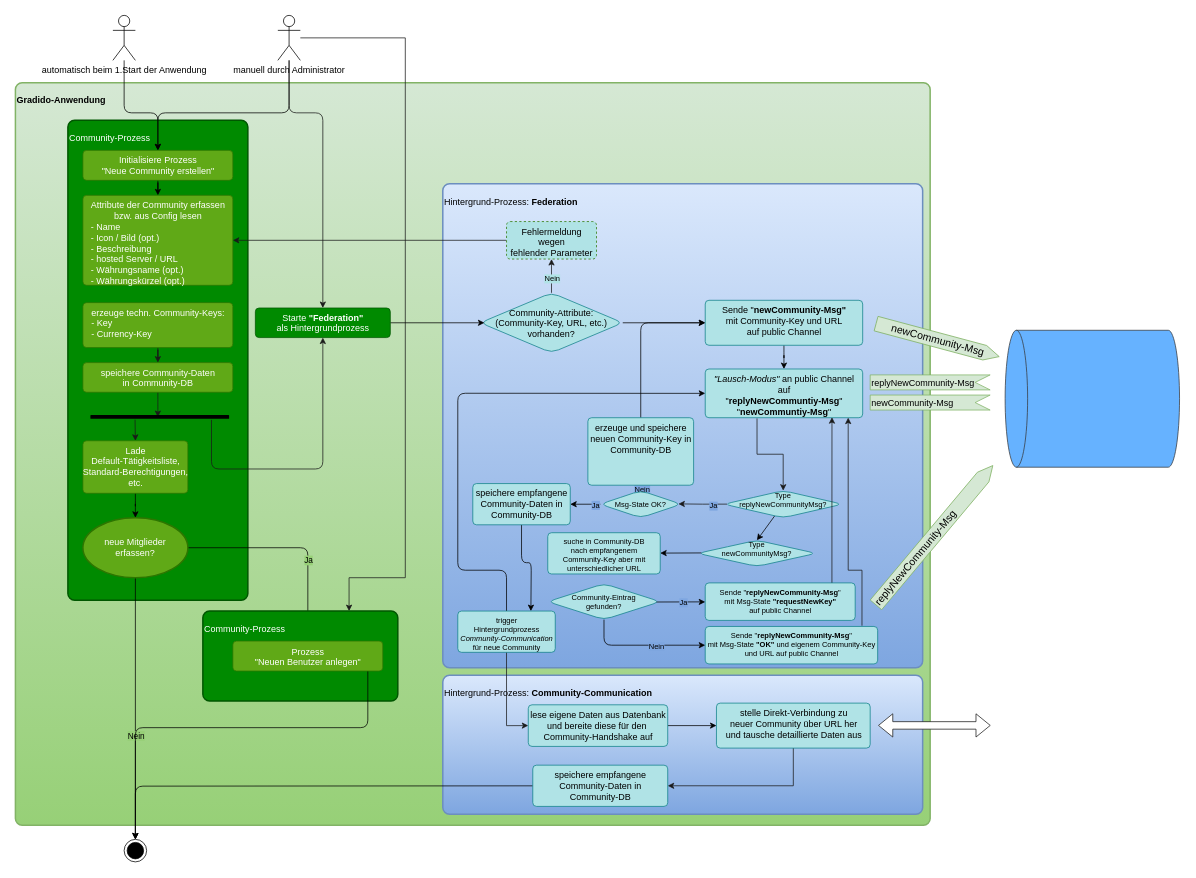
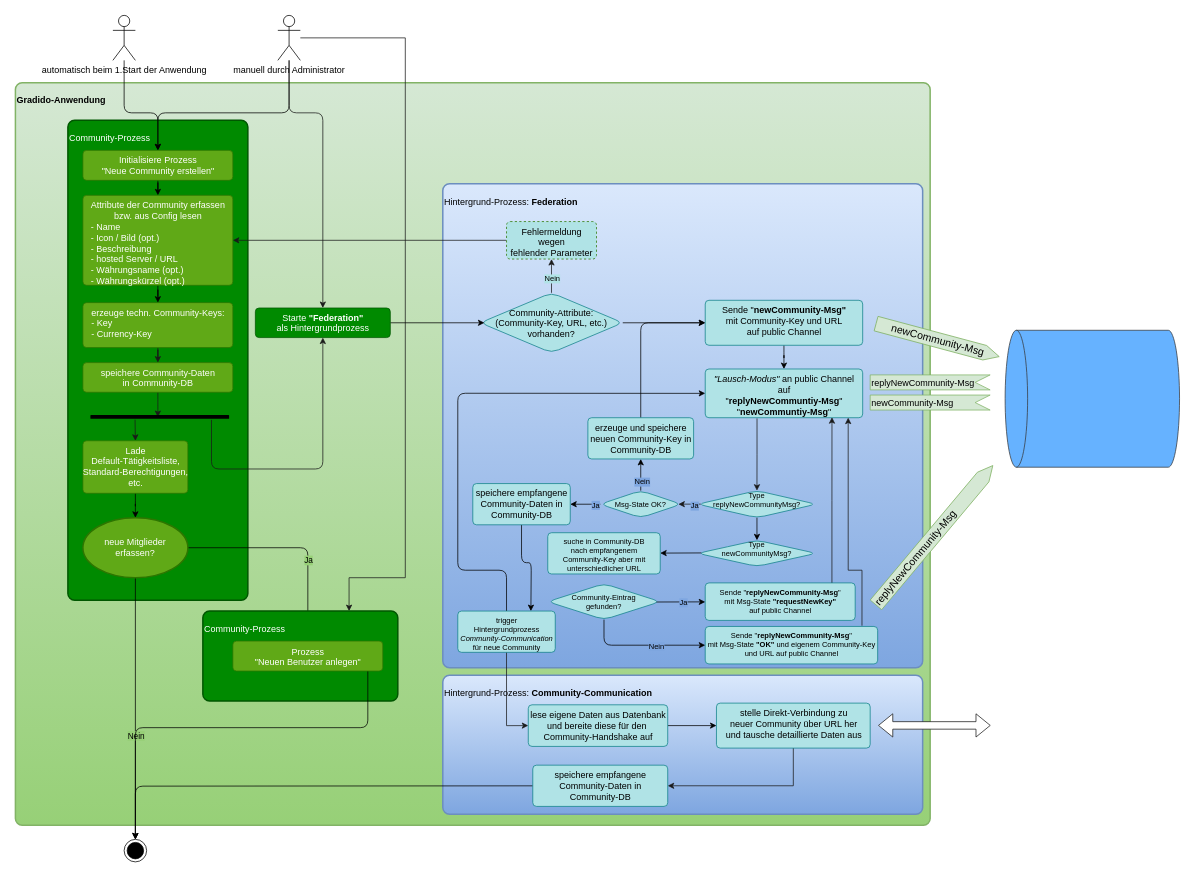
edge "Attribute der Community erfassen bzw. aus Config lesen - Name - Icon / Bild (opt.) - Beschreibung - hosted Server / URL - Währungsname (opt.) - Währungskürzel (opt.)" -> "erzeuge techn. Community-Keys: - Key - Currency-Key": added
node "erzeuge und speichere neuen Community-Key in Community-DB": size 106x68 -> 106x41
node "Type replyNewCommunityMsg?": moved (783, 504) -> (757, 504)
